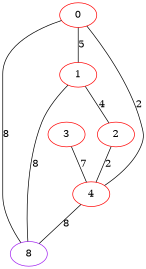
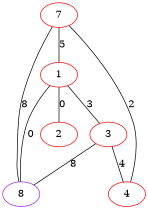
node "0": label "0" -> "7"
edge "1" -- "3": added, label "3"
edge "1" -- "2": label "4" -> "0"
edge "1" -- "8": label "8" -> "0"
edge "3" -- "4": label "7" -> "4"
edge "2" -- "4": removed, label "2"
edge "4" -- "8": now "3" -- "8"
